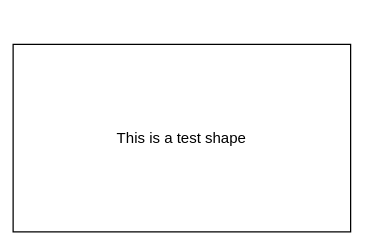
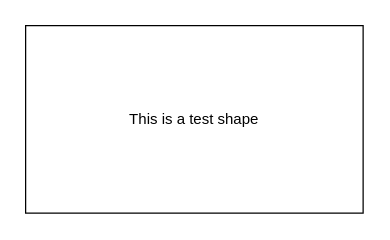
node "This is a test shape": moved (182, 138) -> (194, 119)
